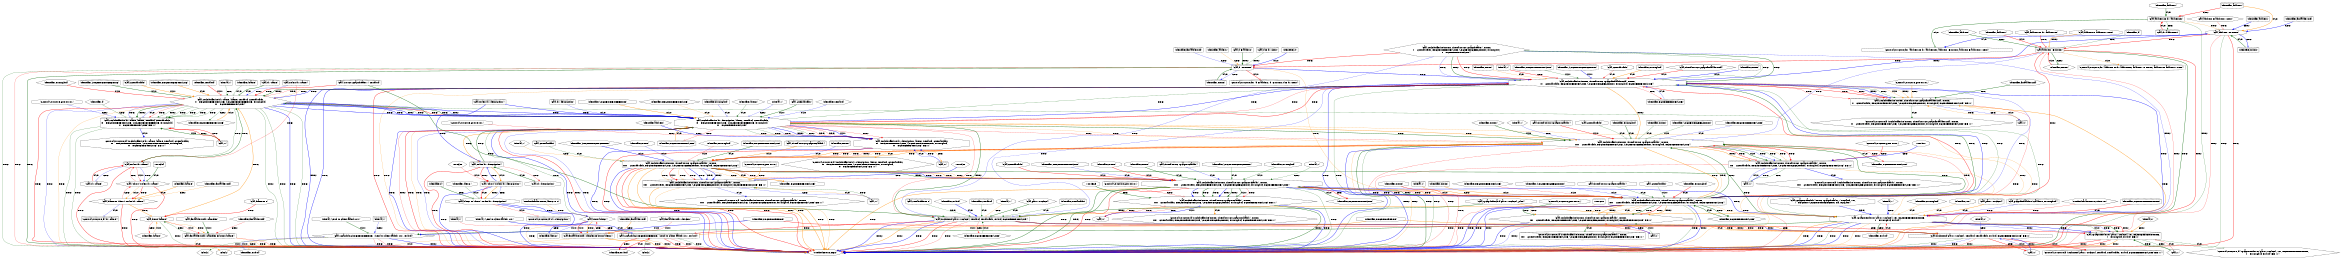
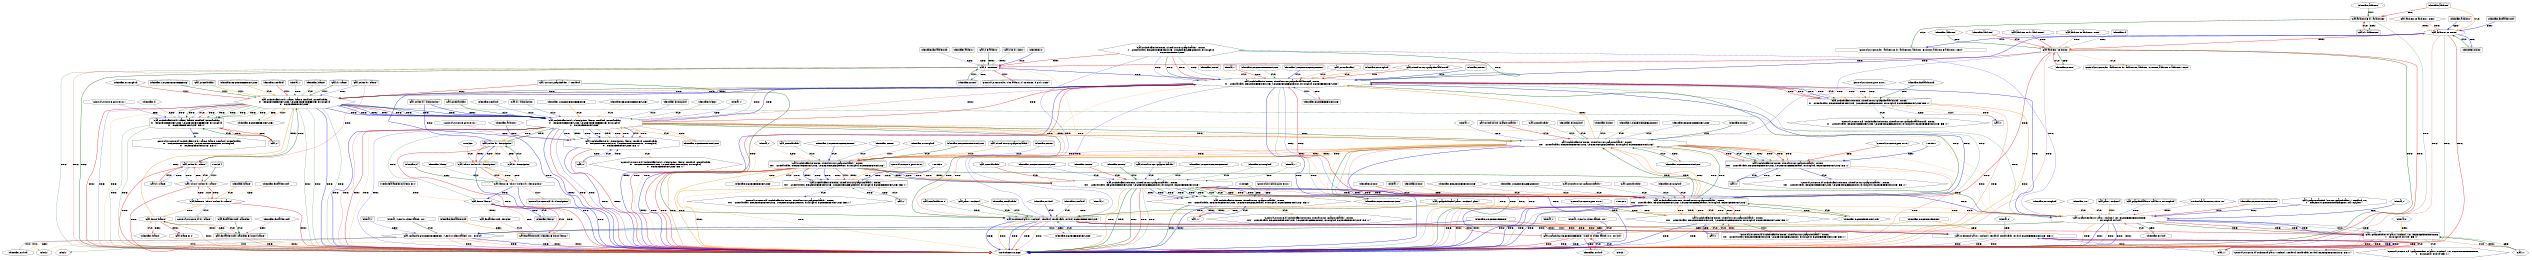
edge "(Call,ldescr = (short) strlen(d->description))" -> "(Call,(short) strlen(d->description))": color blue -> darkgreen
edge "(Call,lname = 0)" -> "(Call,htons(lname))": reversed
node "(Call,findalldevs_if->namelen)": shape octagon -> cylinder
edge "(Call,htons(ldescr))" -> "(MethodReturn,RET)": now "(Call,htons(ldescr))" -> "(Call,findalldevs_if->desclen)"
